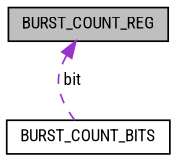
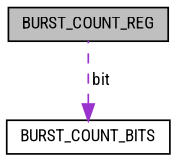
edge "BURST_COUNT_BITS" -> "BURST_COUNT_REG": reversed
